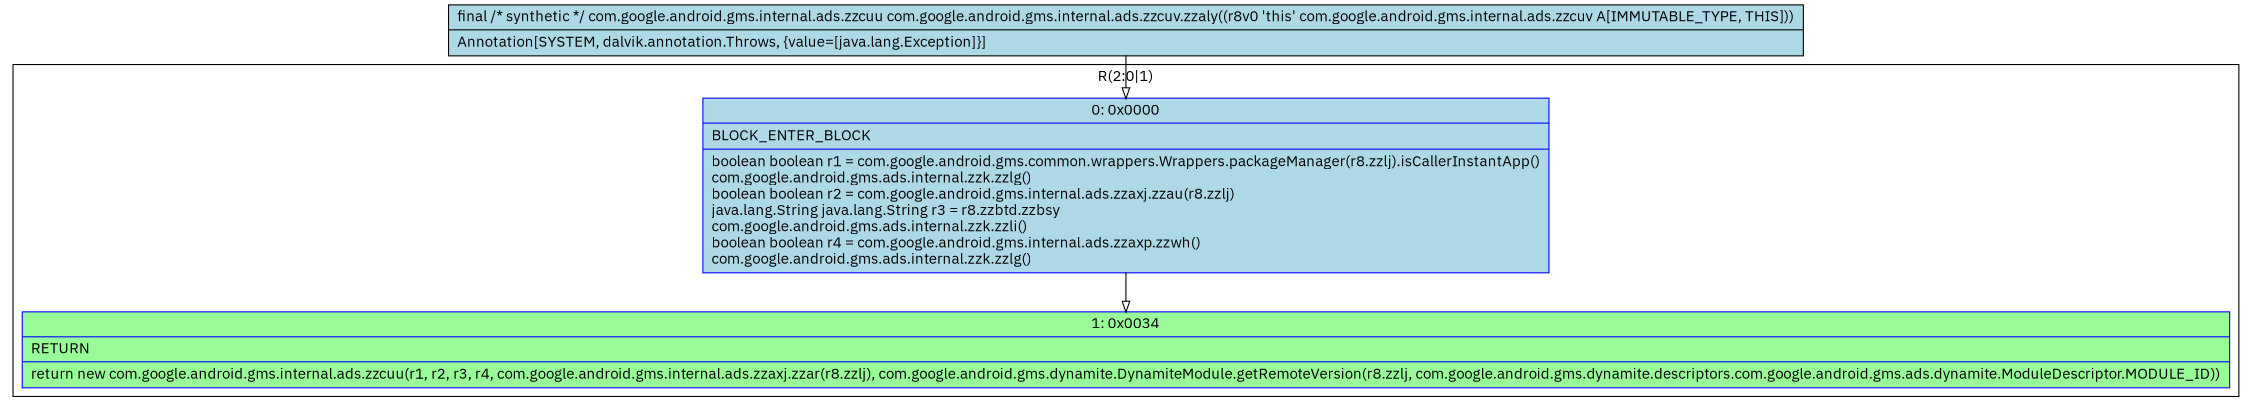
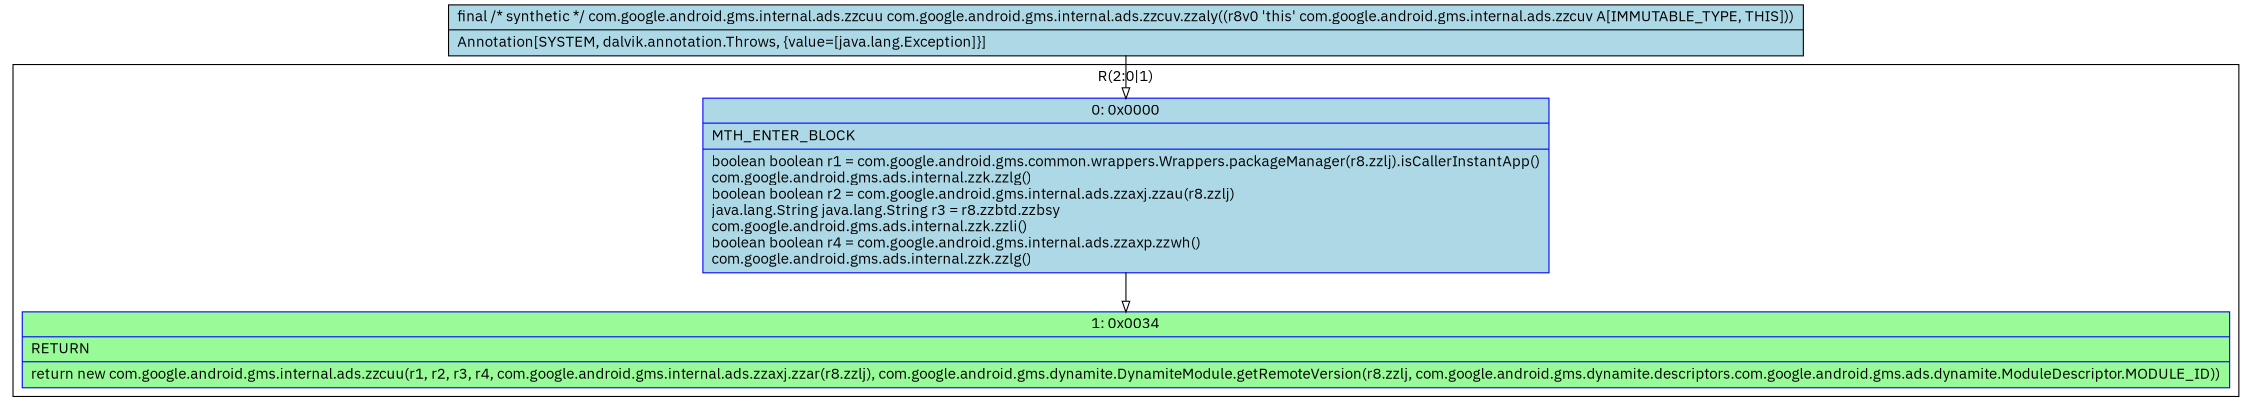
node "0: 0x0000": text "BLOCK_ENTER_BLOCK" -> "MTH_ENTER_BLOCK"
